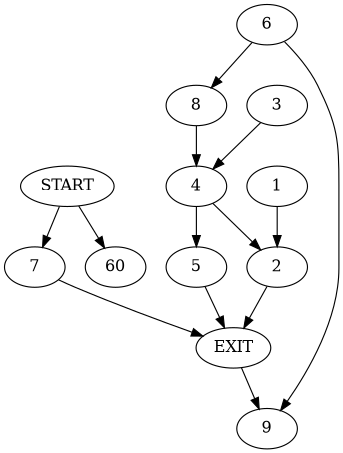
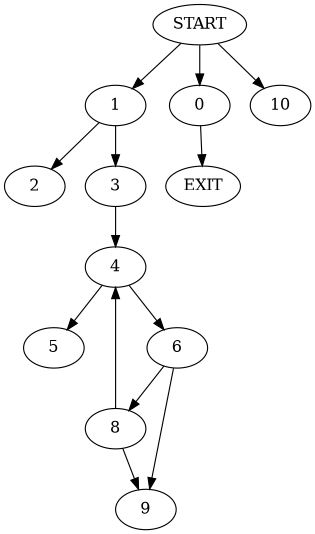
edge "START" -> "1": added
edge "1" -> "3": added
edge "4" -> "2": now "4" -> "6"
node "7": label "7" -> "0"
node "60": label "60" -> "10"
edge "5" -> "EXIT": removed
edge "2" -> "EXIT": removed
edge "EXIT" -> "9": now "8" -> "9"
